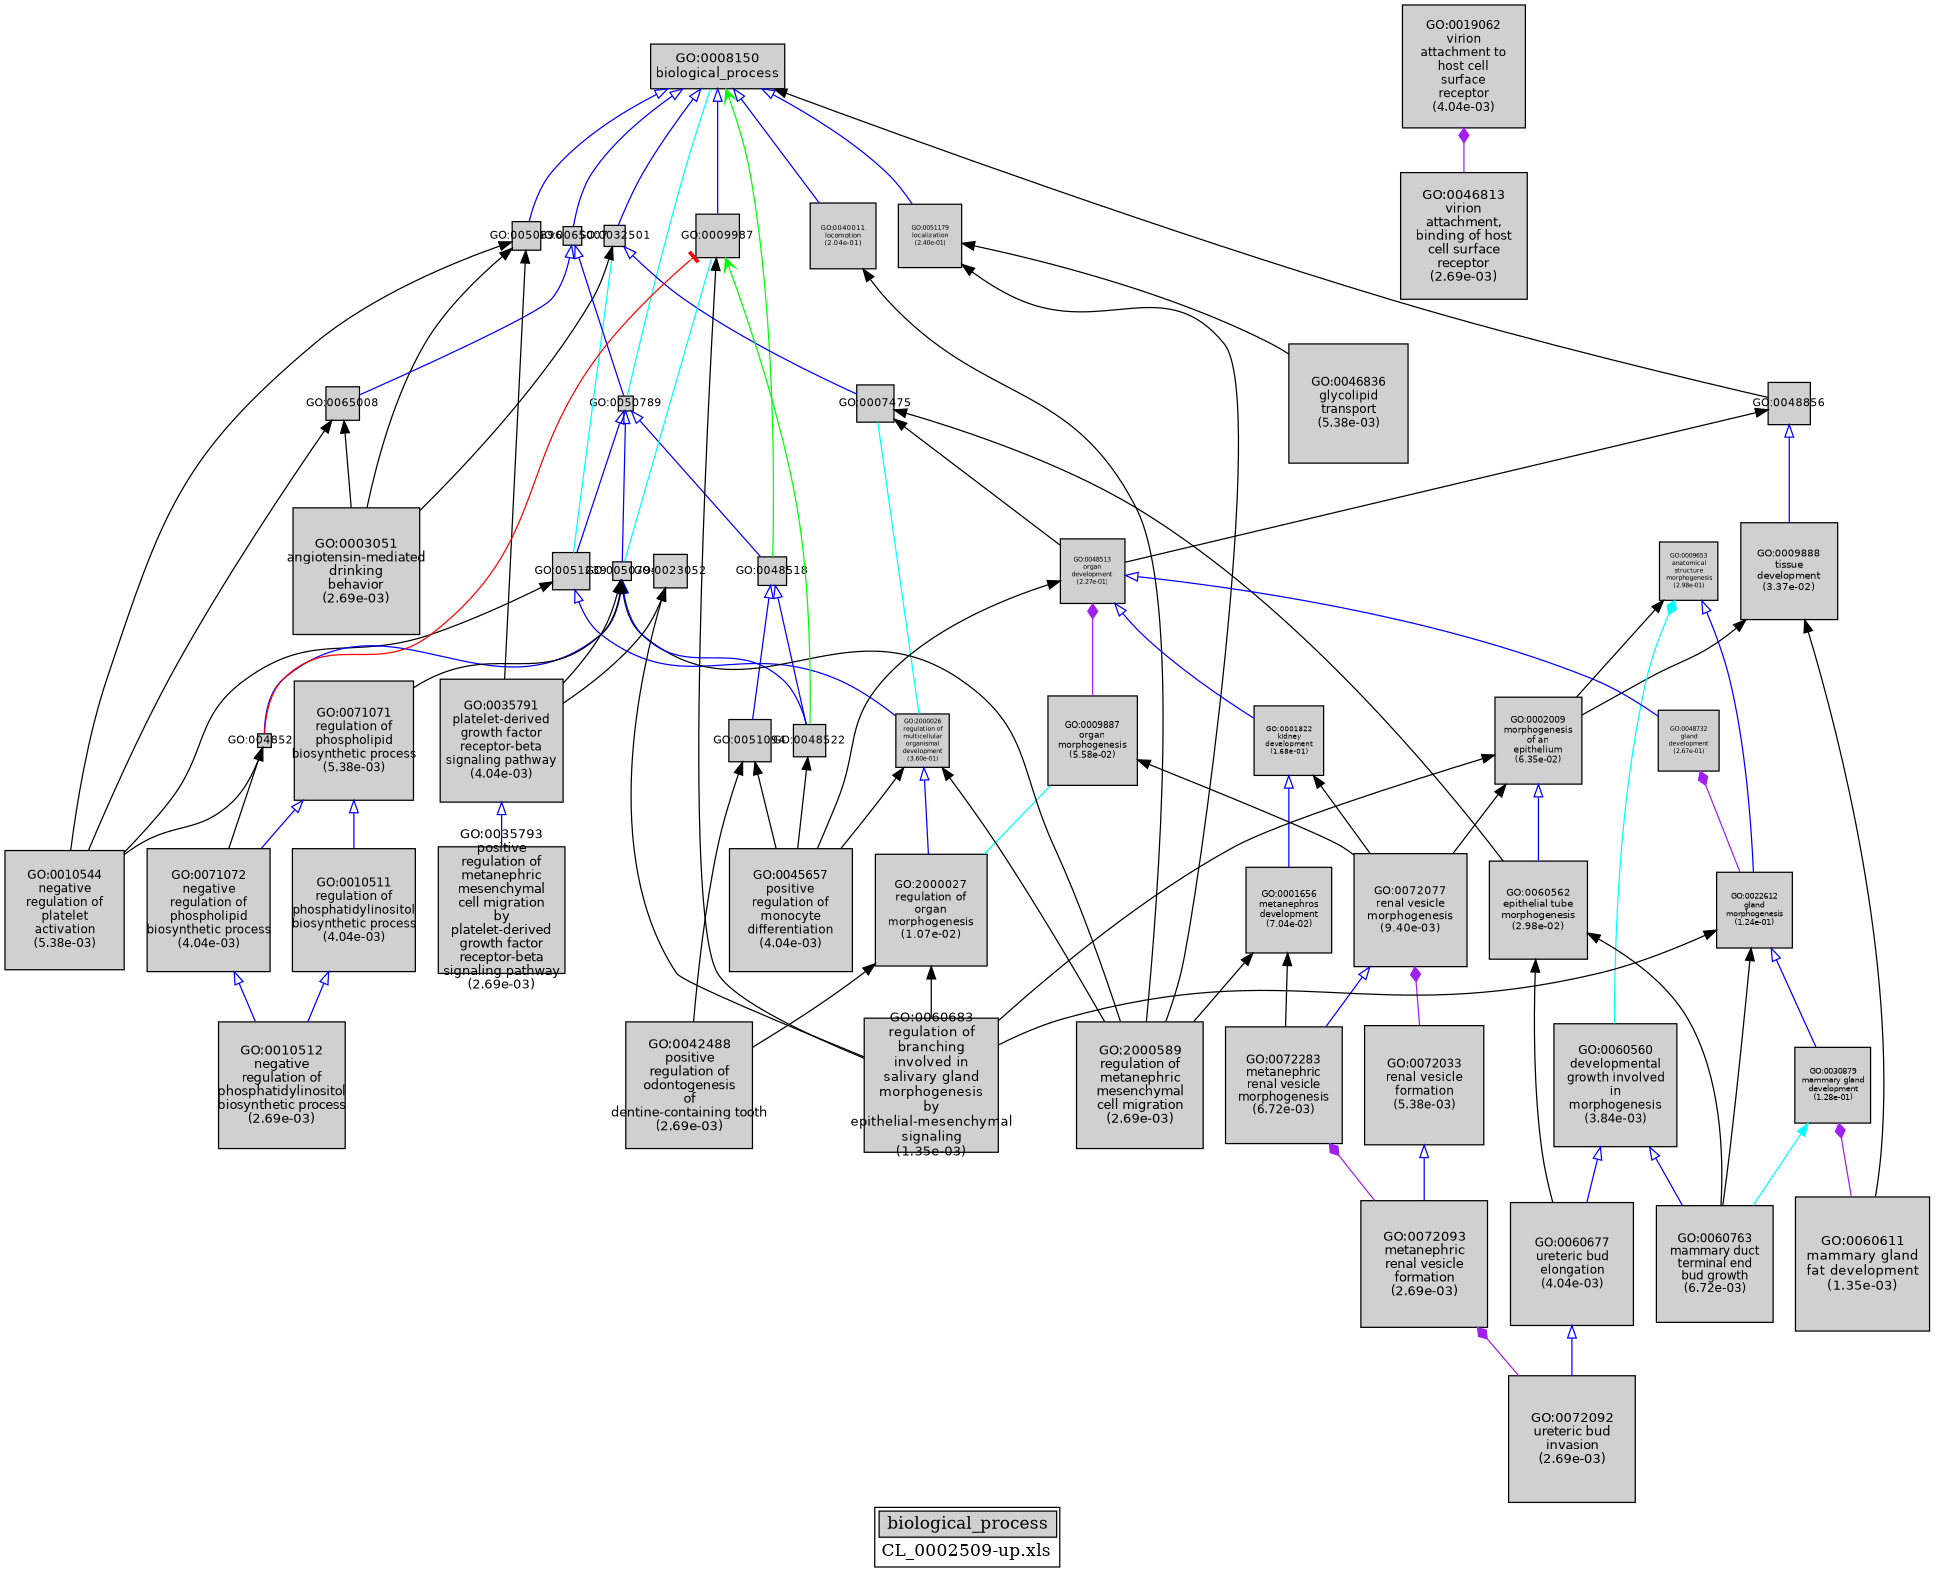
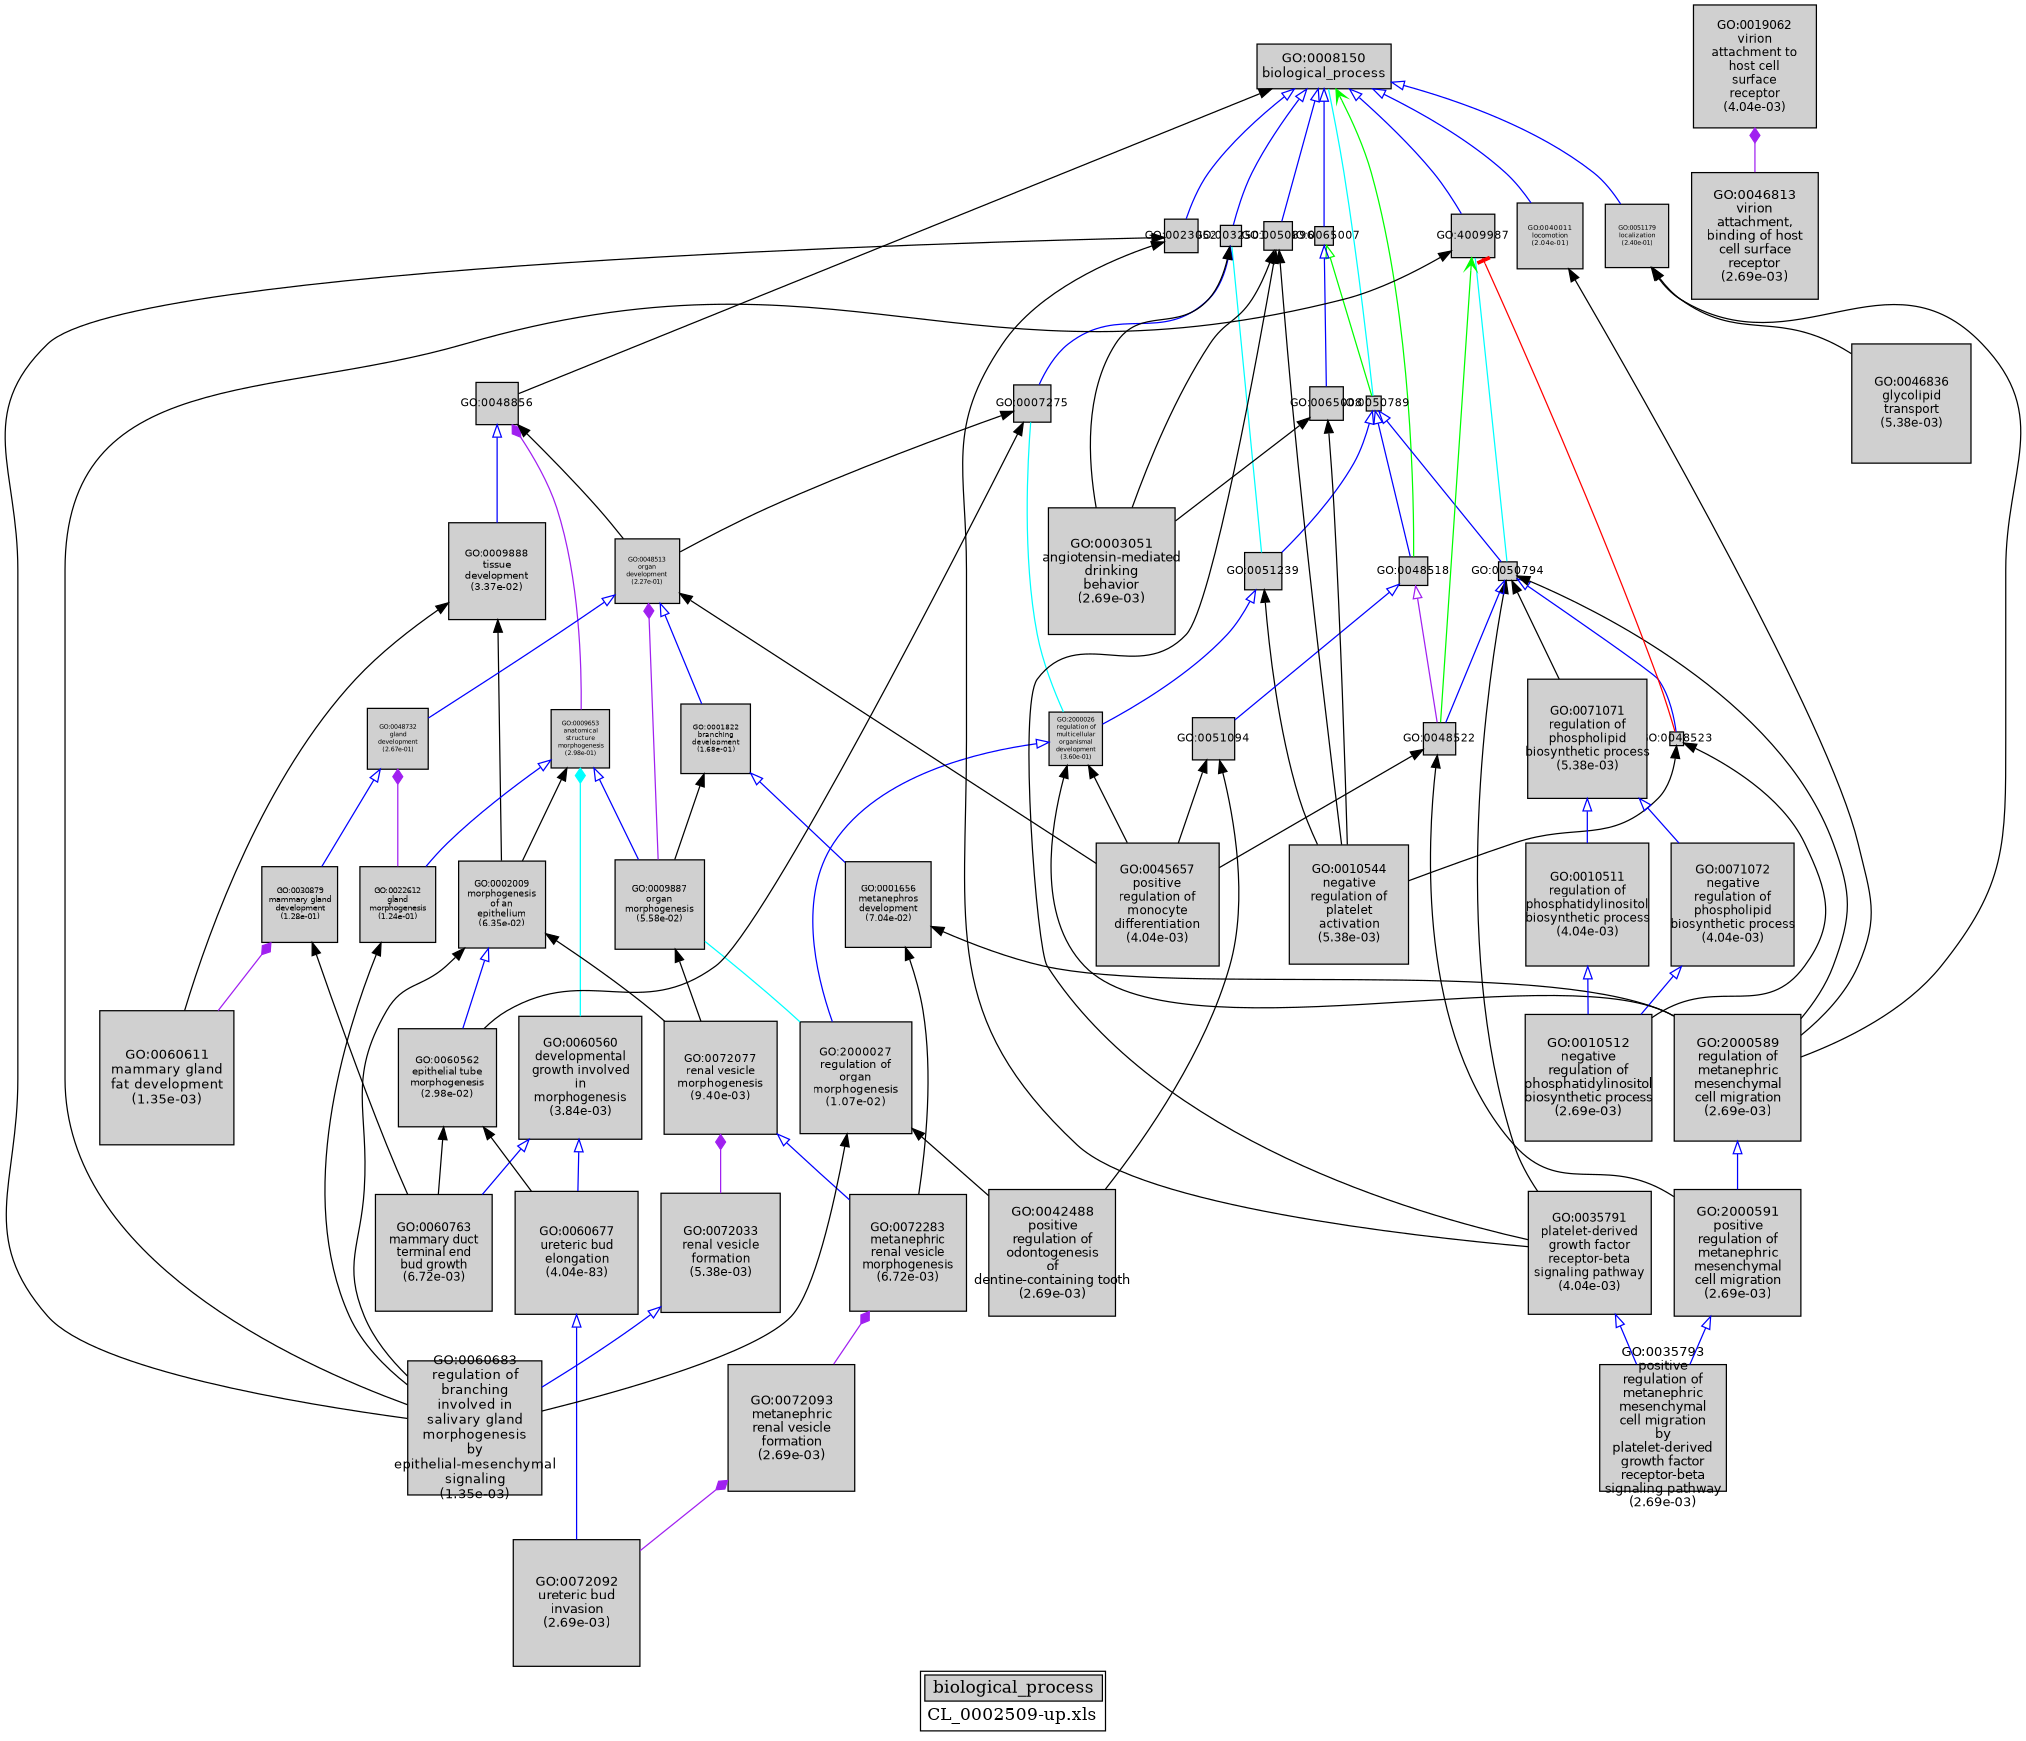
edge "GO:0023052" -> "GO:0008150": added
node "GO:0009987": label "GO:0009987" -> "GO:4009987"
edge "GO:0050789" -> "GO:0065007": color blue -> green
node "GO:0007475": label "GO:0007475" -> "GO:0007275"
edge "GO:0009653" -> "GO:0048856": added
edge "GO:0048522" -> "GO:0048518": color blue -> purple
node "GO:0001822": text "kidney" -> "branching"
edge "GO:0071072" -> "GO:0048523": now "GO:0010512" -> "GO:0048523"
edge "GO:0009887" -> "GO:0009653": added
edge "GO:0072077" -> "GO:0001822": now "GO:0009887" -> "GO:0001822"
edge "GO:0030879" -> "GO:0022612": now "GO:0030879" -> "GO:0048732"
edge "GO:0060763" -> "GO:0022612": removed
edge "GO:0060763" -> "GO:0030879": color cyan -> black
edge "GO:0072093" -> "GO:0072033": now "GO:0060683" -> "GO:0072033"
node "GO:2000591": added
node "GO:0060677": text "(4.04e-03)" -> "(4.04e-83)"
